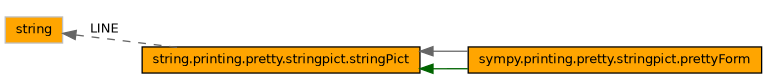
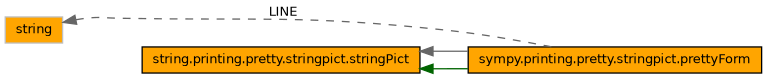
edge "string.printing.pretty.stringpict.stringPict" -> "string": now "sympy.printing.pretty.stringpict.prettyForm" -> "string"
